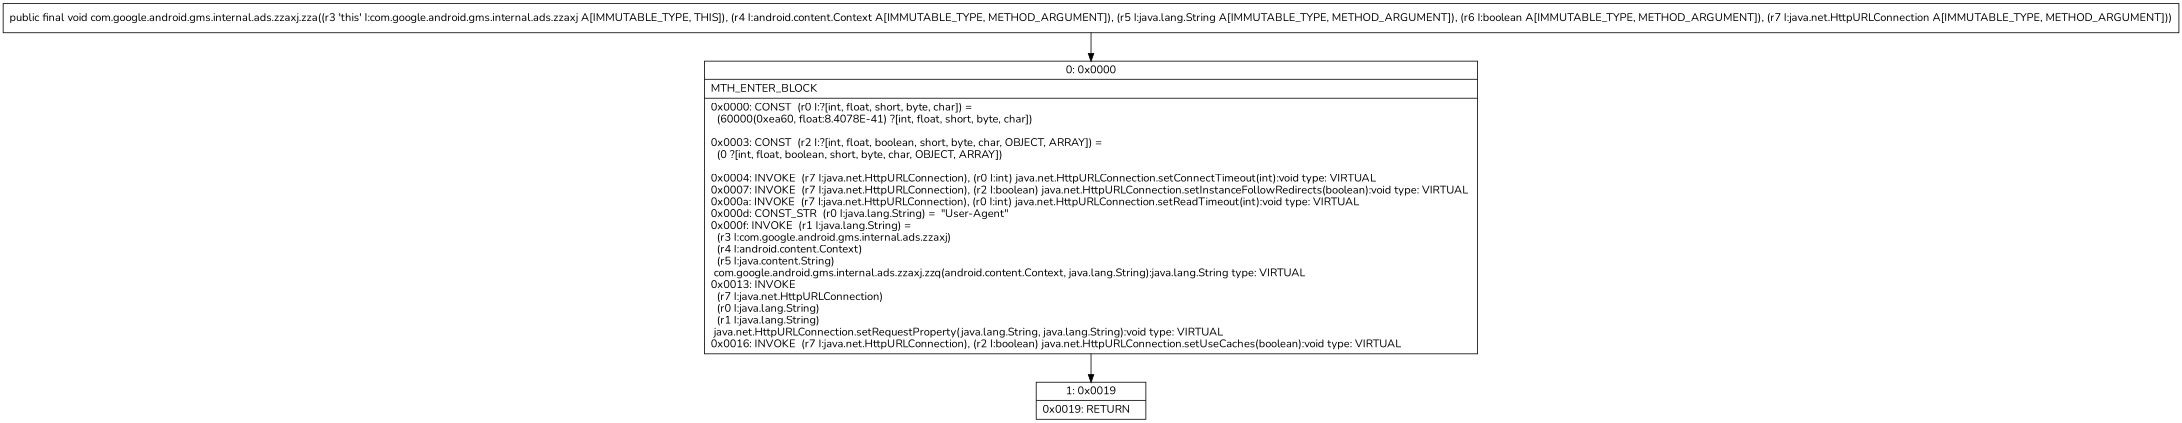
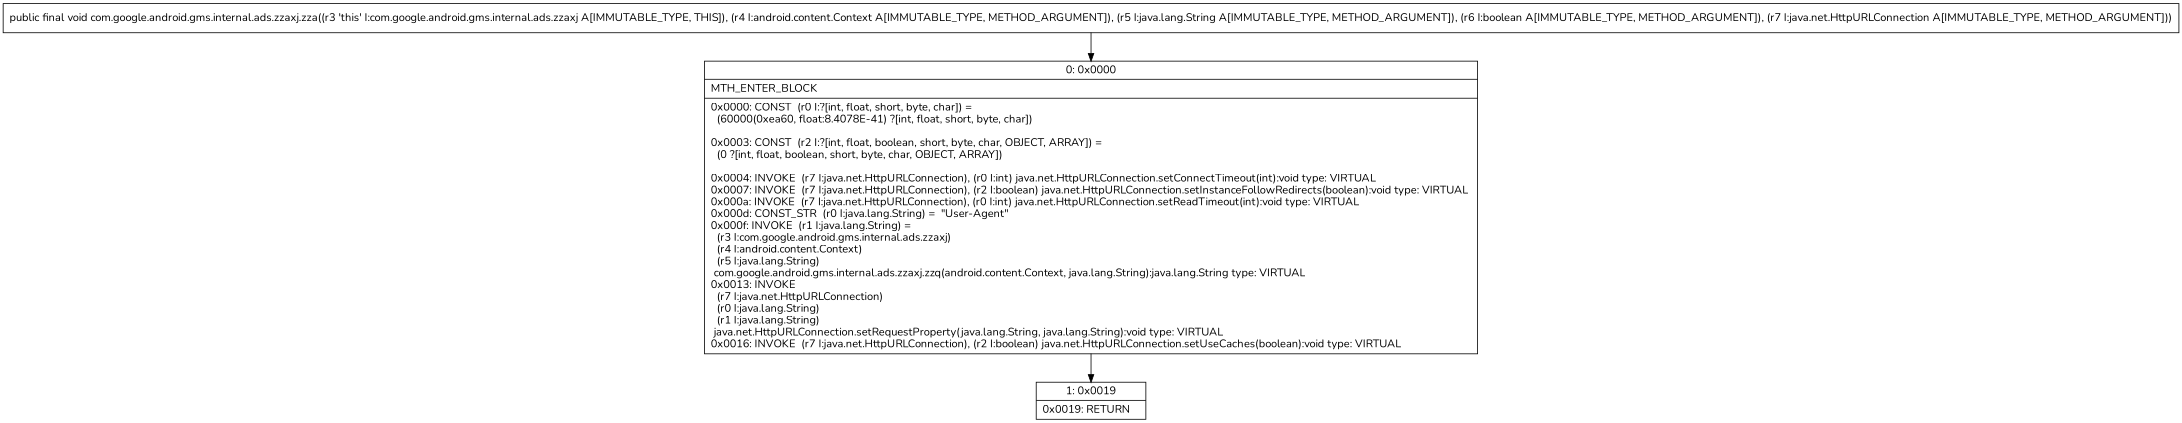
node "0: 0x0000": text "(r5 I:java.content.String)" -> "(r5 I:java.lang.String)"
